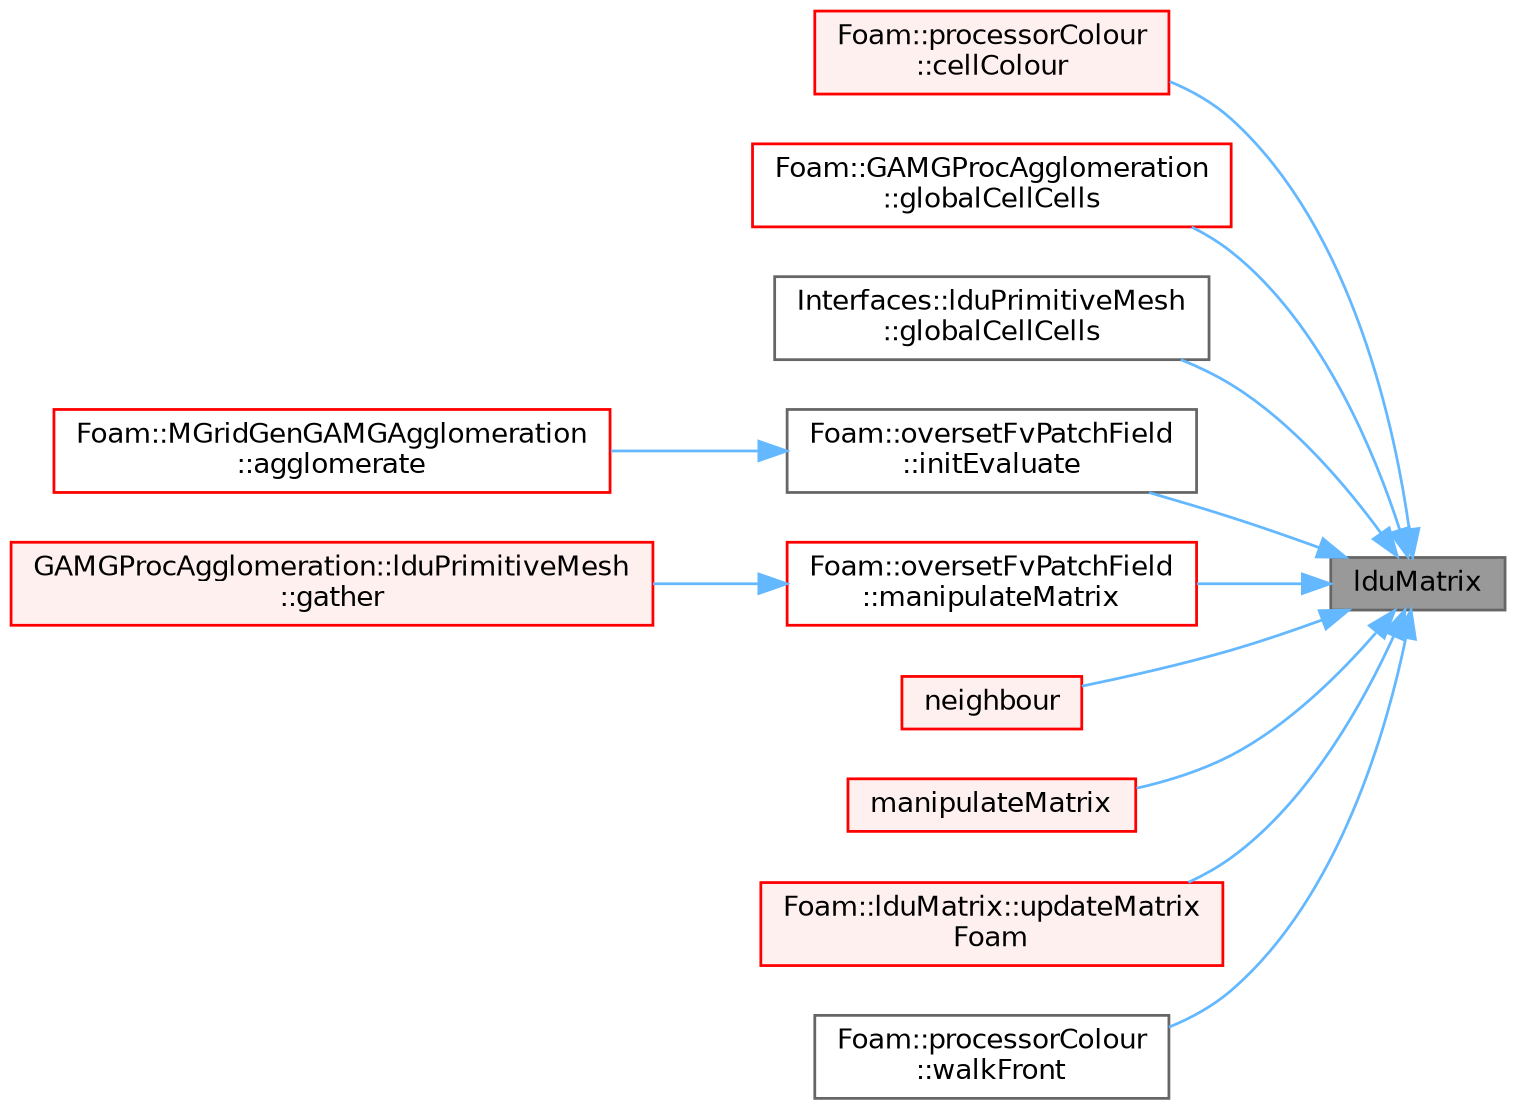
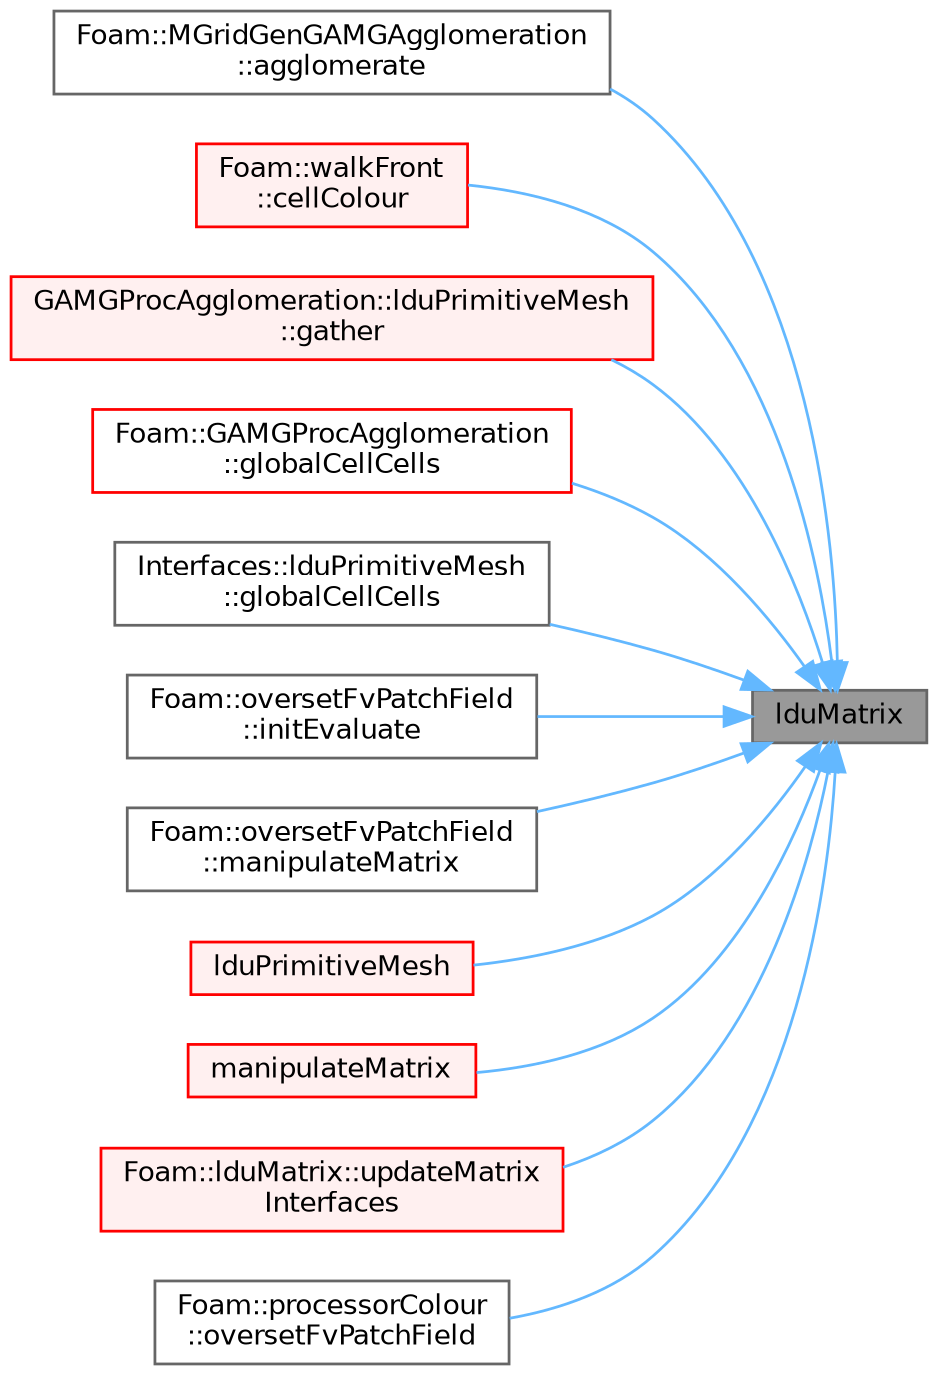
node "Foam::processorColour ::cellColour": label "Foam::processorColour ::cellColour" -> "Foam::walkFront ::cellColour"
node "Foam::MGridGenGAMGAgglomeration ::agglomerate": color red -> grey40
edge "Foam::MGridGenGAMGAgglomeration ::agglomerate" -> "Foam::oversetFvPatchField ::initEvaluate": now "Foam::MGridGenGAMGAgglomeration ::agglomerate" -> "lduMatrix"
edge "GAMGProcAgglomeration::lduPrimitiveMesh ::gather" -> "Foam::oversetFvPatchField ::manipulateMatrix": now "GAMGProcAgglomeration::lduPrimitiveMesh ::gather" -> "lduMatrix"
node "Foam::oversetFvPatchField ::manipulateMatrix": color red -> grey40
node "neighbour": label "neighbour" -> "lduPrimitiveMesh"
node "Foam::lduMatrix::updateMatrix Foam": label "Foam::lduMatrix::updateMatrix Foam" -> "Foam::lduMatrix::updateMatrix Interfaces"
node "Foam::processorColour ::walkFront": label "Foam::processorColour ::walkFront" -> "Foam::processorColour ::oversetFvPatchField"
